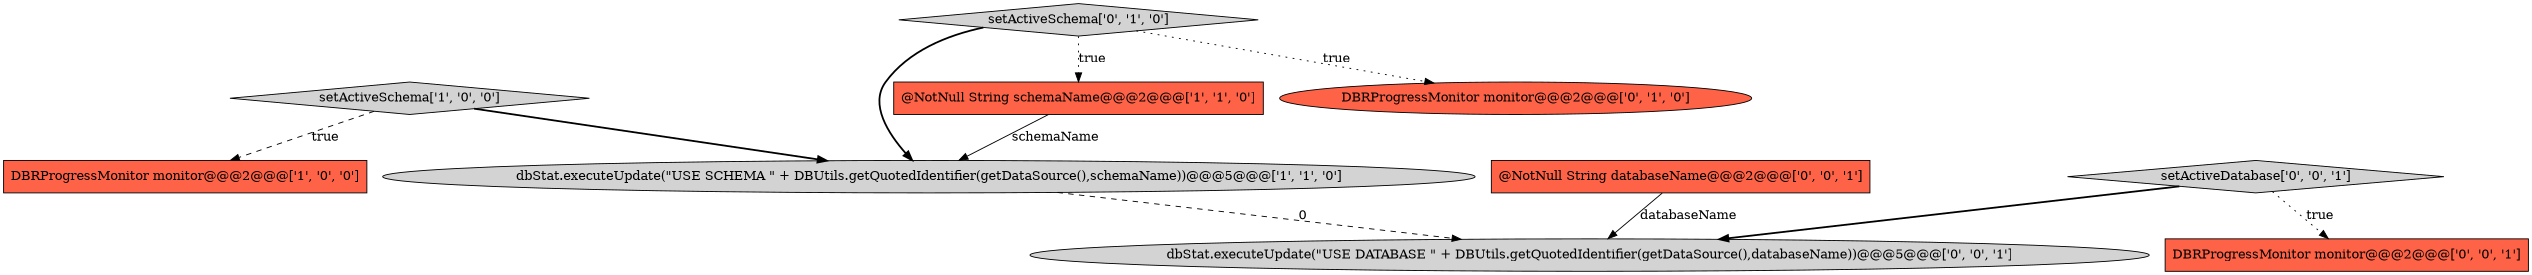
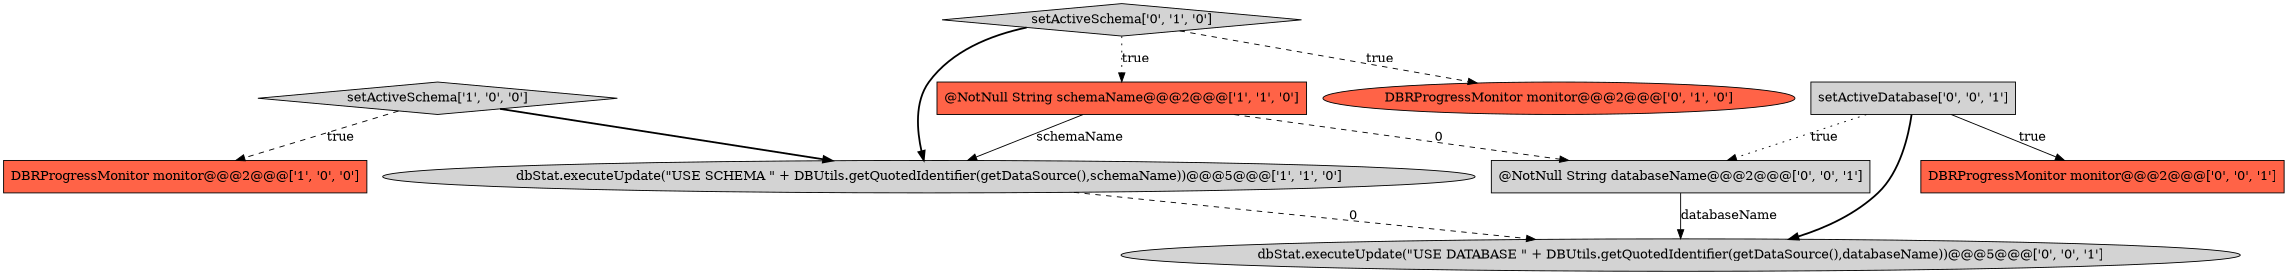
edge "setActiveSchema['0', '1', '0']" -> "DBRProgressMonitor monitor@@@2@@@['0', '1', '0']": style dotted -> dashed
edge "setActiveDatabase['0', '0', '1']" -> "@NotNull String databaseName@@@2@@@['0', '0', '1']": added, label "true"
edge "@NotNull String schemaName@@@2@@@['1', '1', '0']" -> "@NotNull String databaseName@@@2@@@['0', '0', '1']": added, label "0"
node "@NotNull String databaseName@@@2@@@['0', '0', '1']": fillcolor tomato -> lightgray
node "setActiveDatabase['0', '0', '1']": shape diamond -> box
edge "setActiveDatabase['0', '0', '1']" -> "DBRProgressMonitor monitor@@@2@@@['0', '0', '1']": style dotted -> solid
